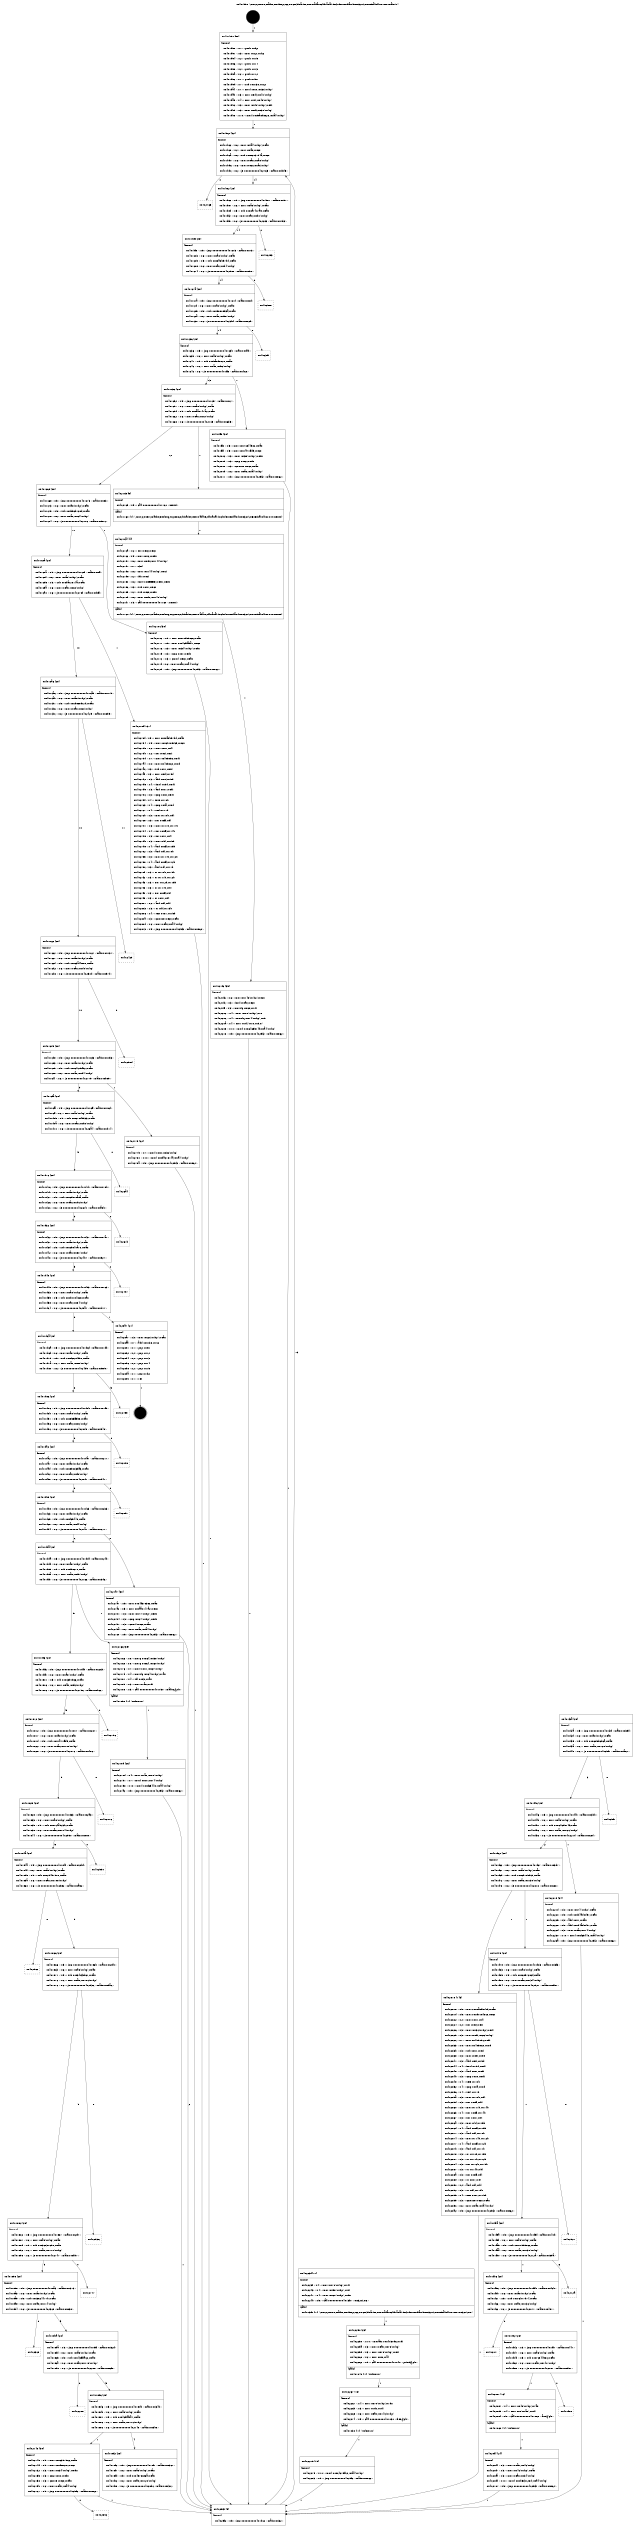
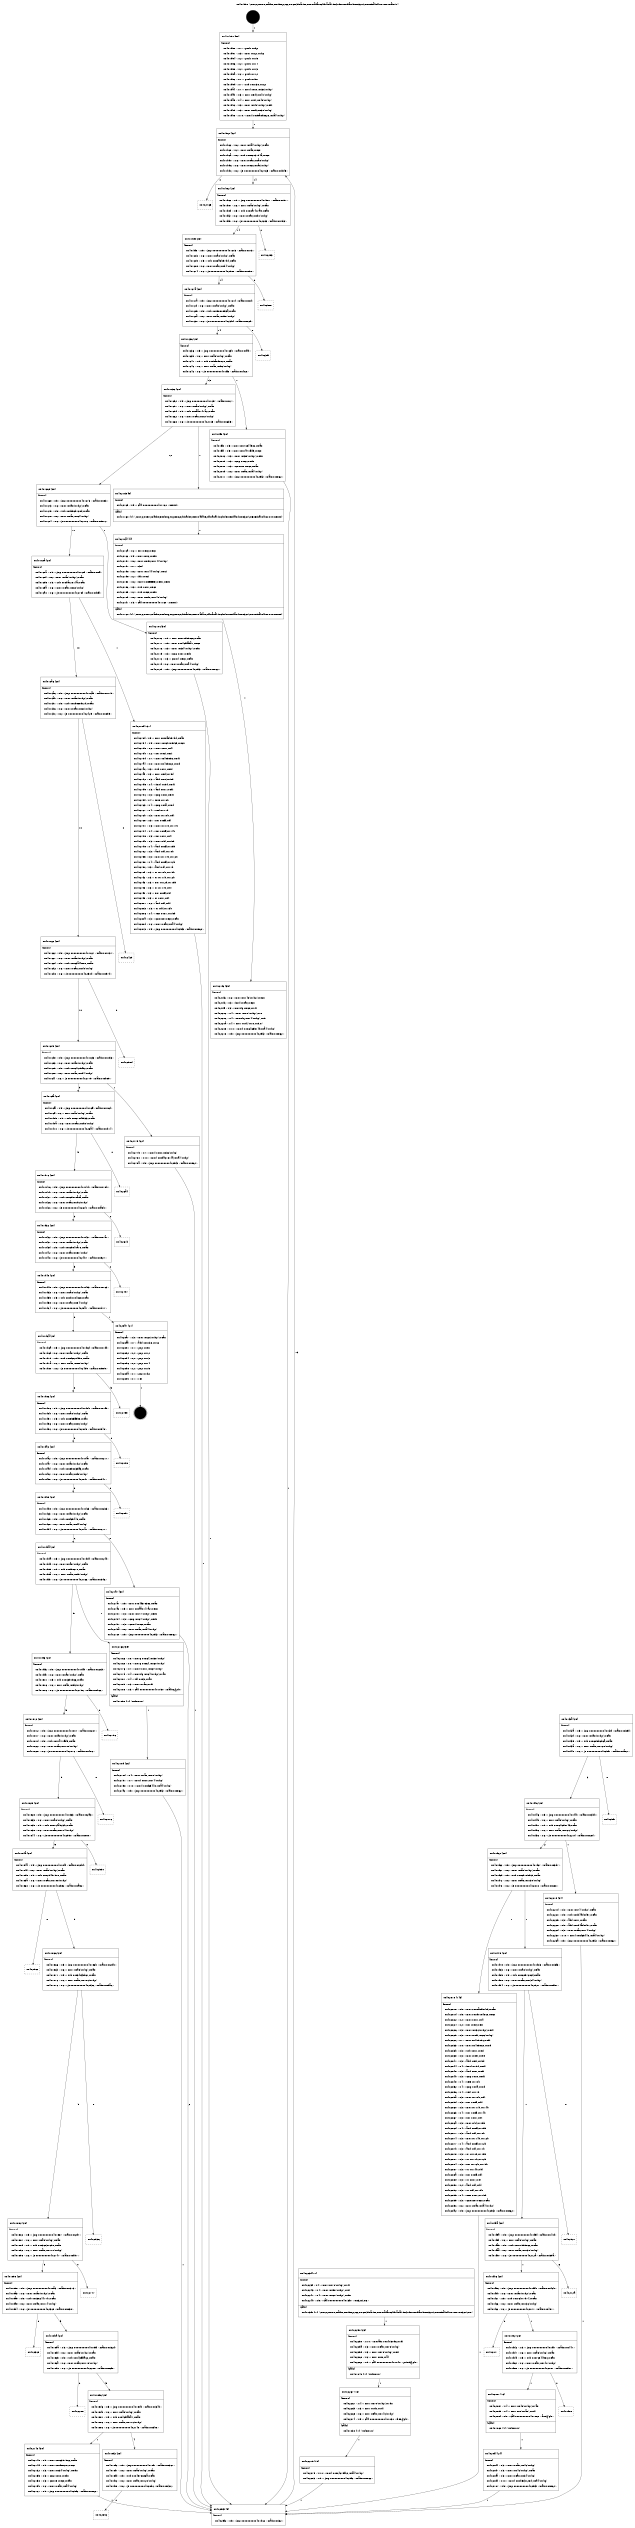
edge "0x401ca6 [28]" -> "0x402429": label " 11" -> " 0"
edge "0x4021f6 [39]" -> "0x4029f2 [5]": removed, label "1"
edge "0x401fb6 [28]" -> "0x401fd2 [28]": added, label "1"
edge "0x402148 [30]" -> "0x4028bc": now "0x401ef2 [28]" -> "0x4028bc"
